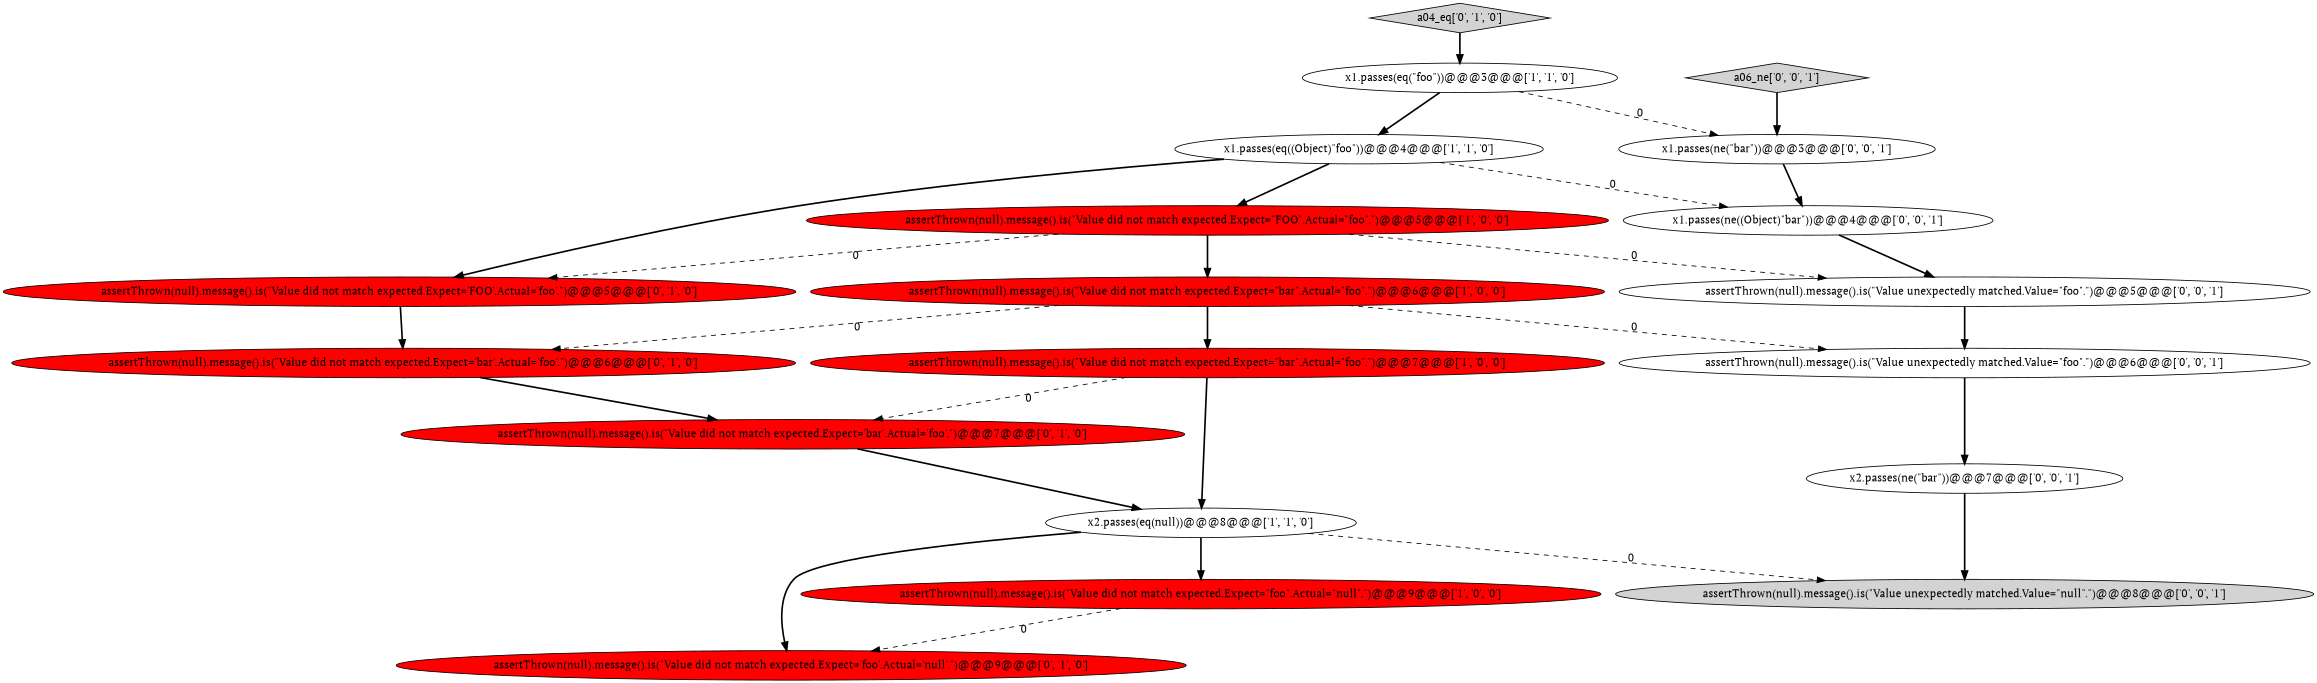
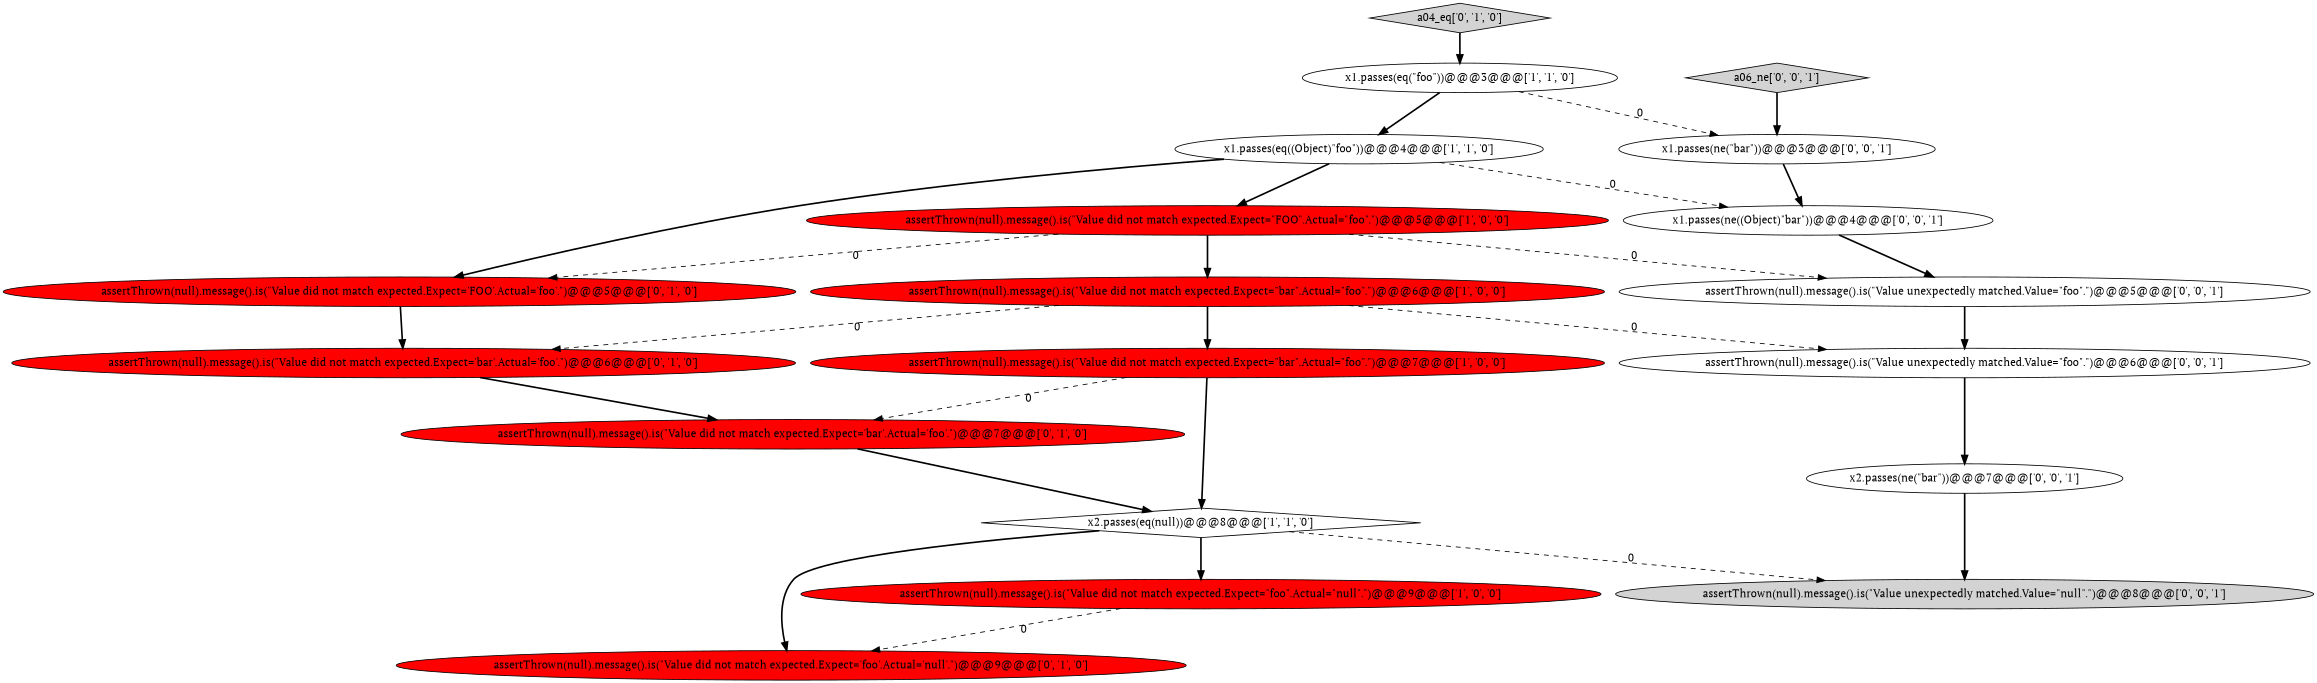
node "x2.passes(eq(null))@@@8@@@['1', '1', '0']": shape ellipse -> diamond
